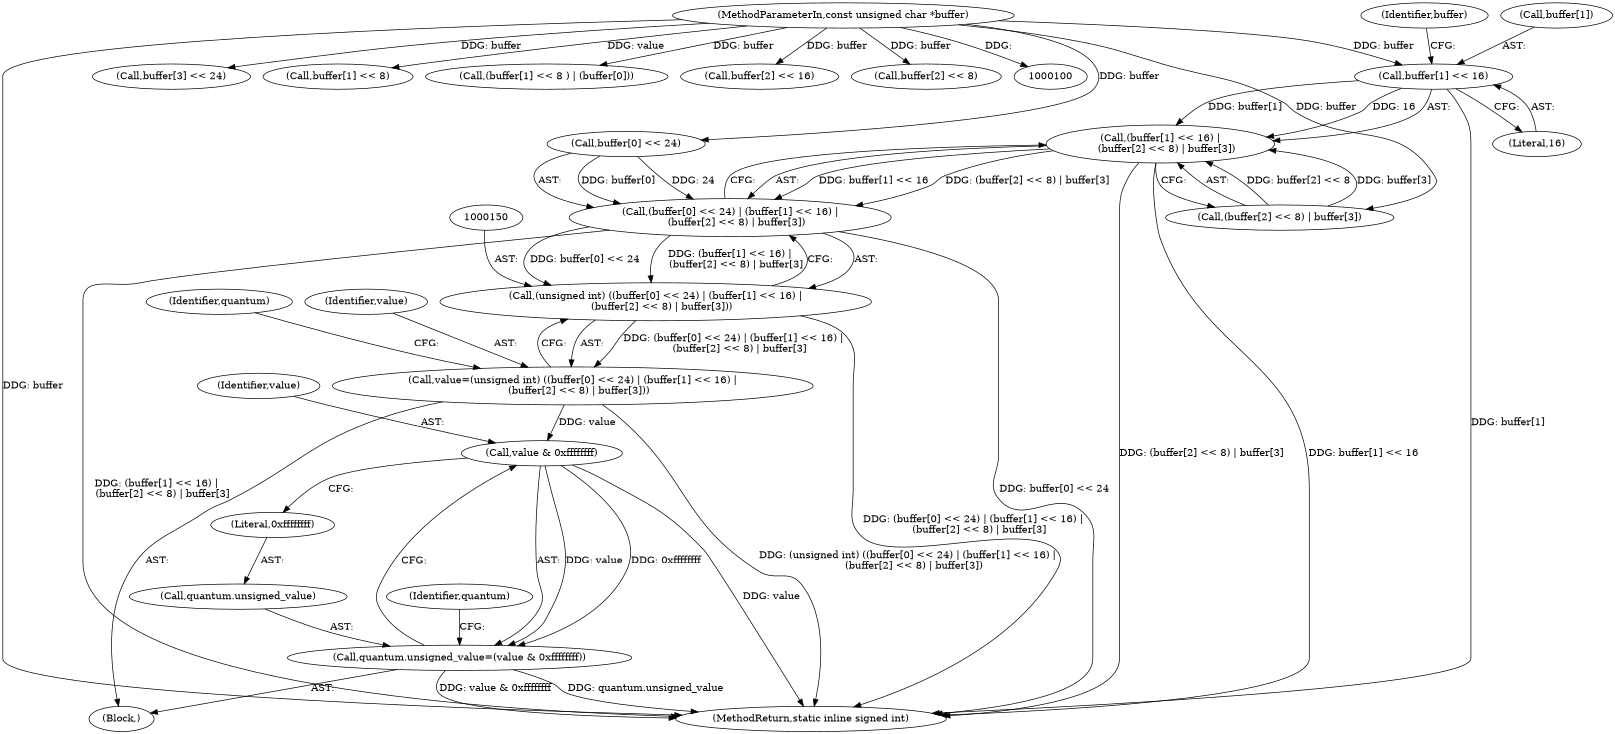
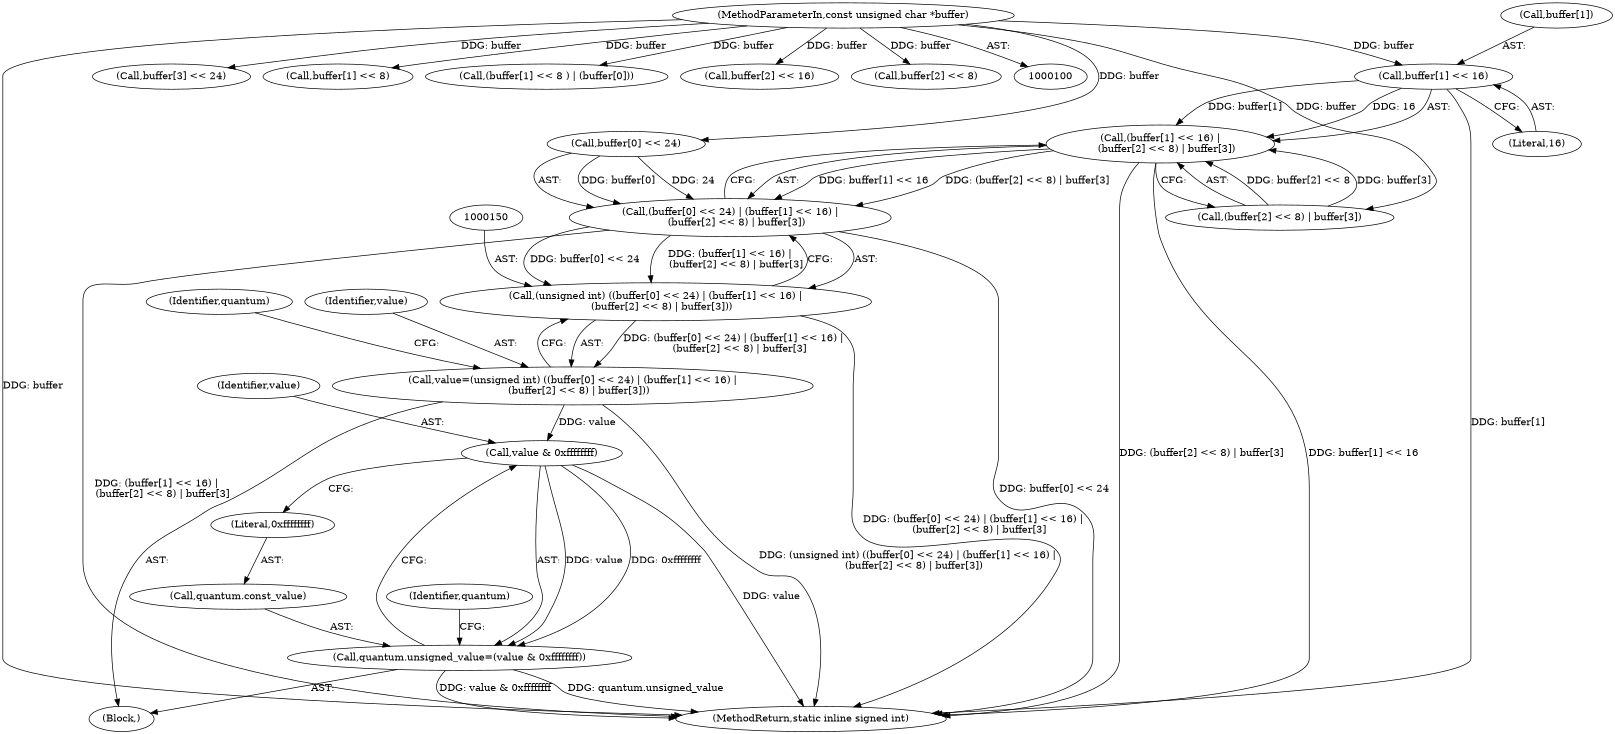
node "(Identifier,buffer)": removed
edge "(MethodParameterIn,const unsigned char *buffer)" -> "(Call,buffer[1] << 8)": label "DDG: value" -> "DDG: buffer"
edge "(MethodParameterIn,const unsigned char *buffer)" -> "1000100": label "DDG: " -> "AST: "
node "(Call,quantum.unsigned_value)": label "(Call,quantum.unsigned_value)" -> "(Call,quantum.const_value)"
